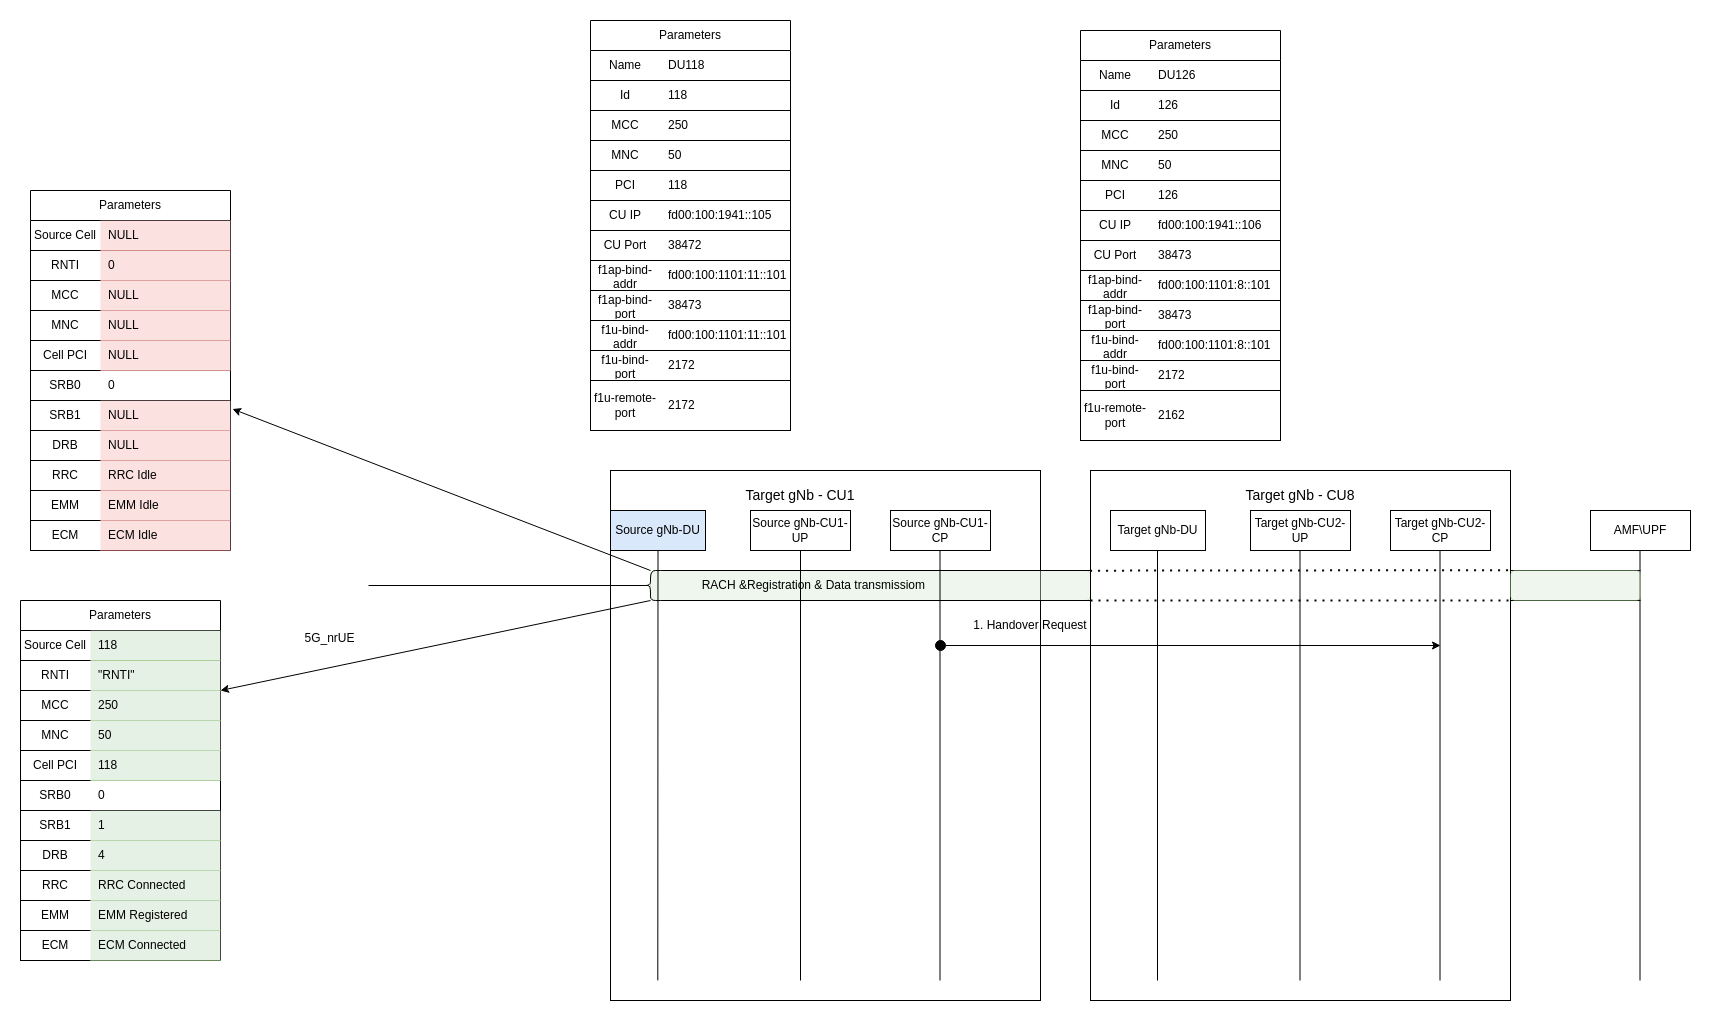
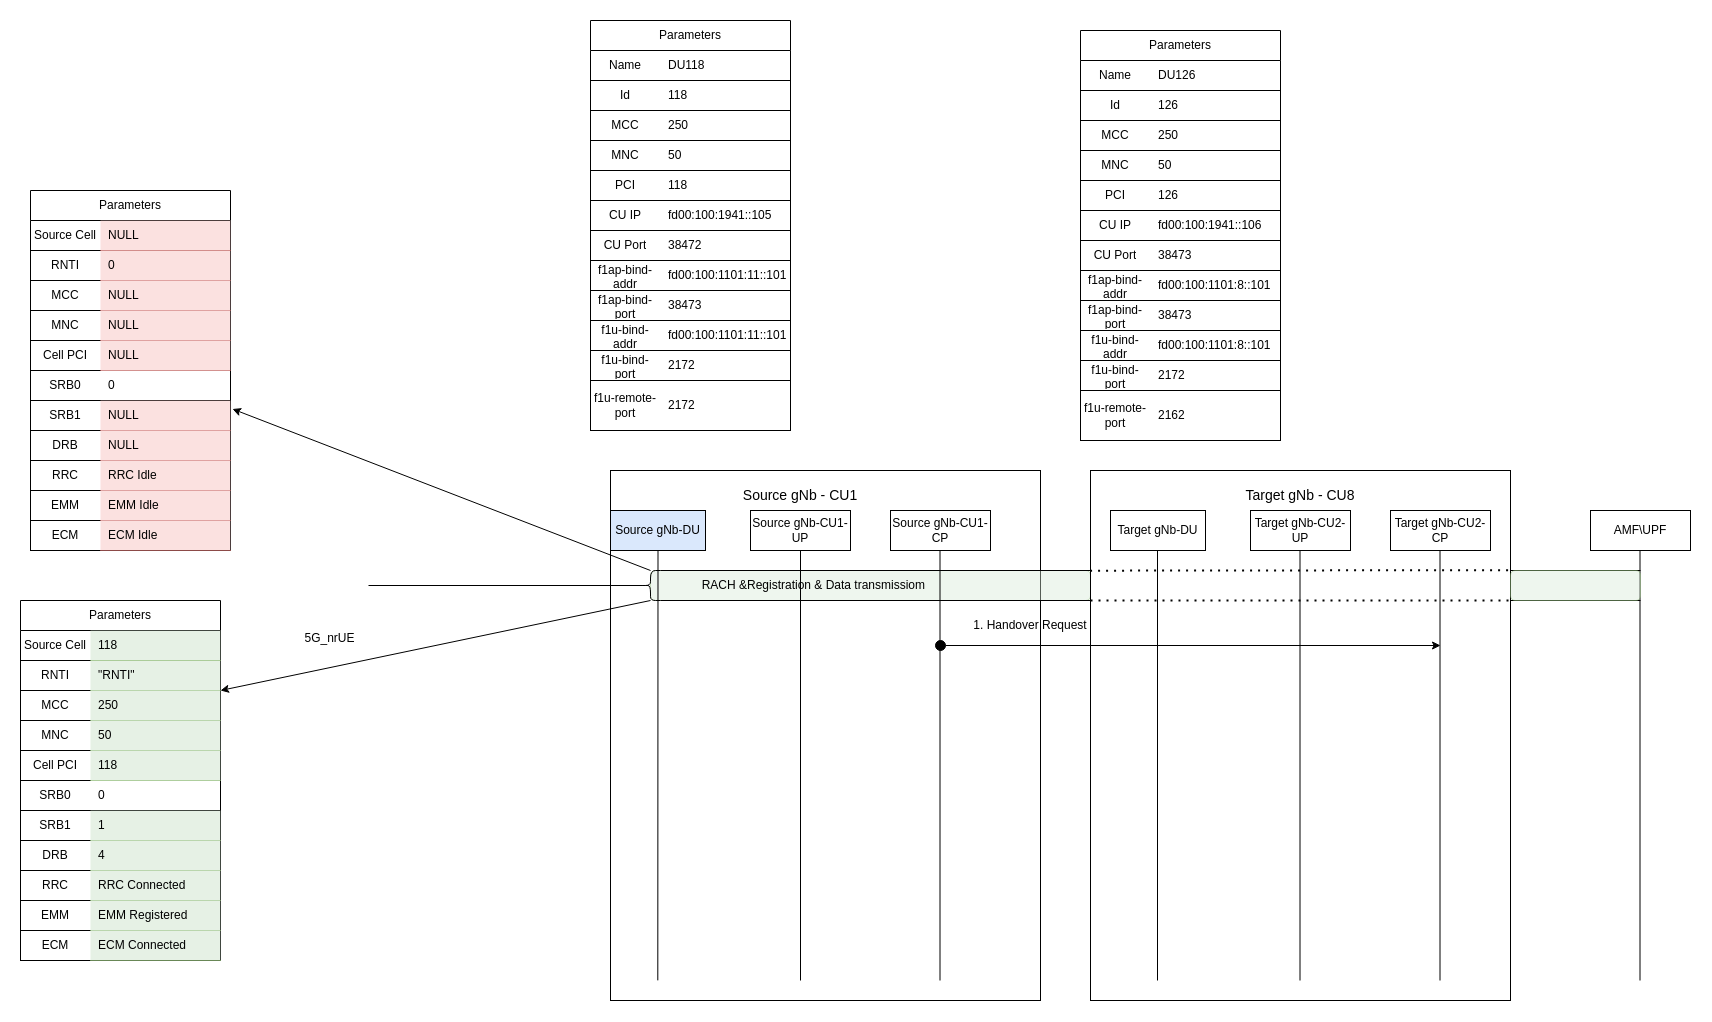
node "Target gNb - CU1": label "Target gNb - CU1" -> "Source gNb - CU1"
